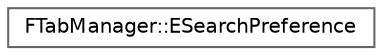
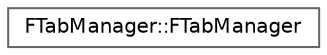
node "FTabManager::ESearchPreference": label "FTabManager::ESearchPreference" -> "FTabManager::FTabManager"
